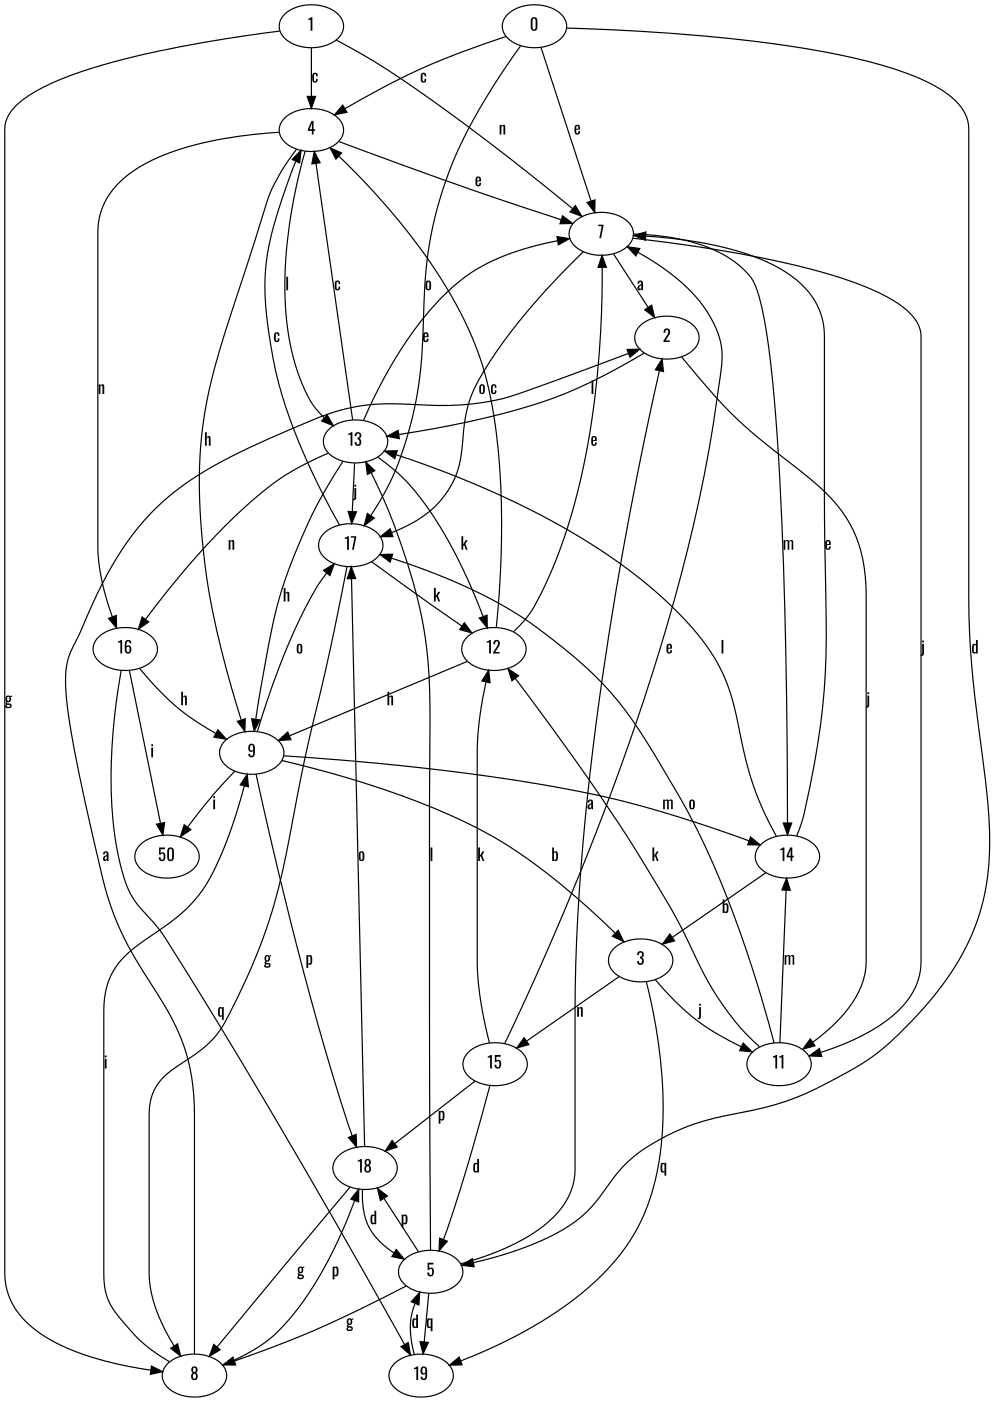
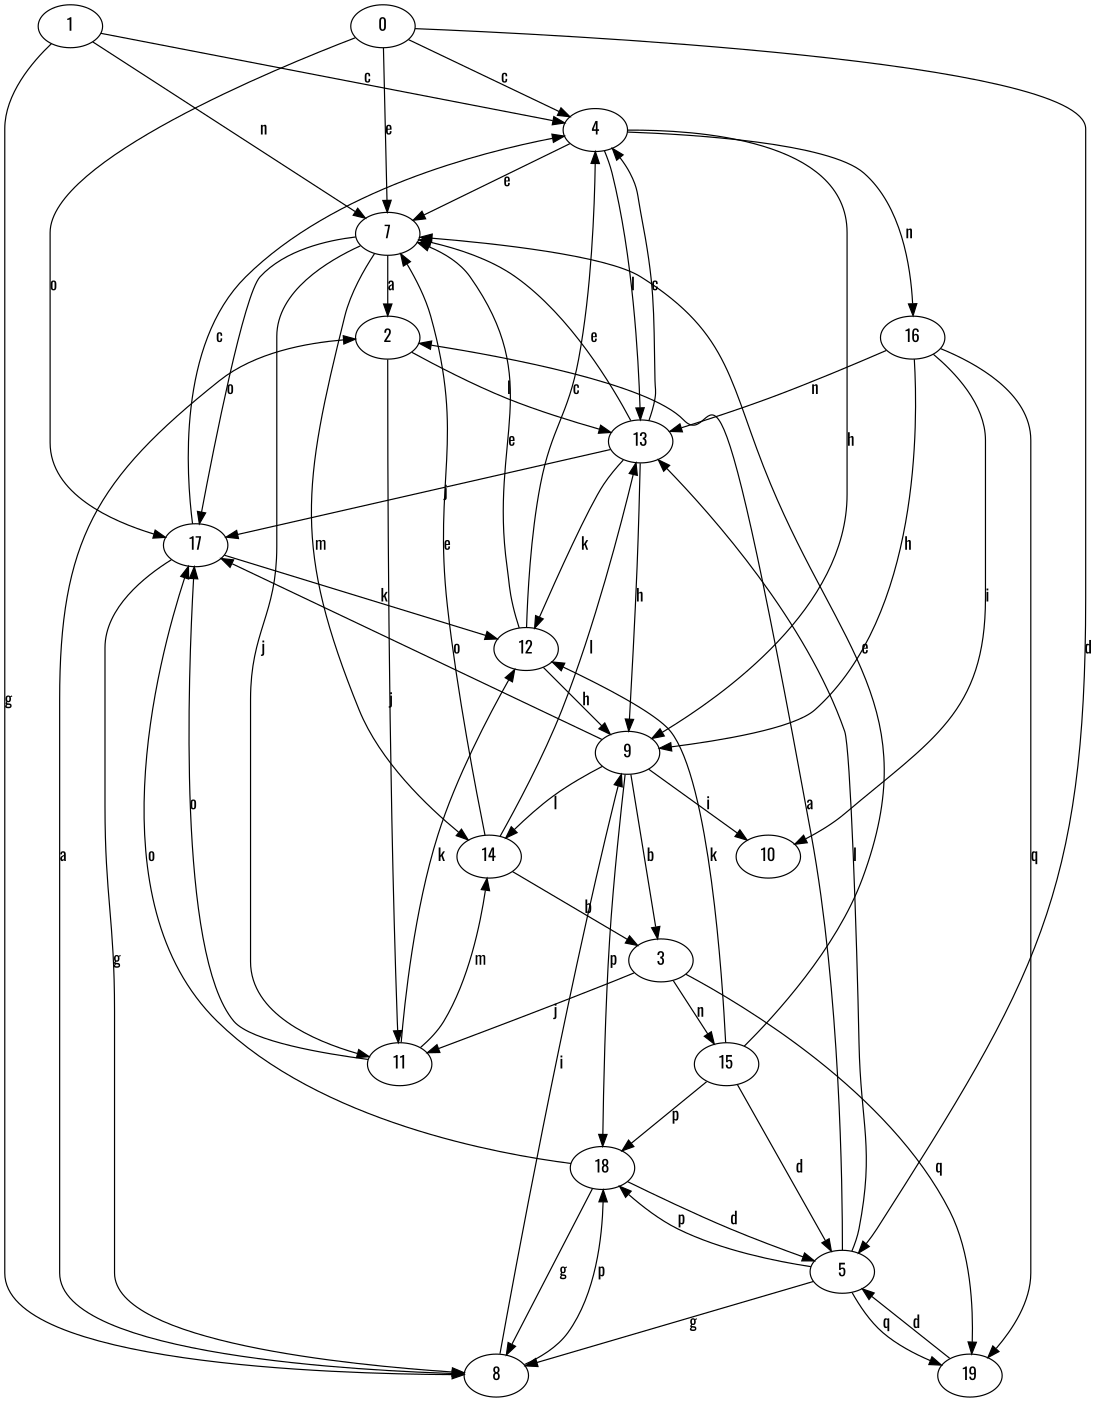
edge "13" -> "16": reversed
edge "9" -> "14": label "m" -> "l"
node "50": label "50" -> "10"
